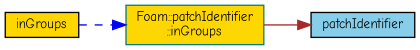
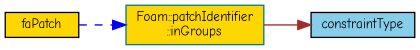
node "inGroups": label "inGroups" -> "faPatch"
node "patchIdentifier": label "patchIdentifier" -> "constraintType"
